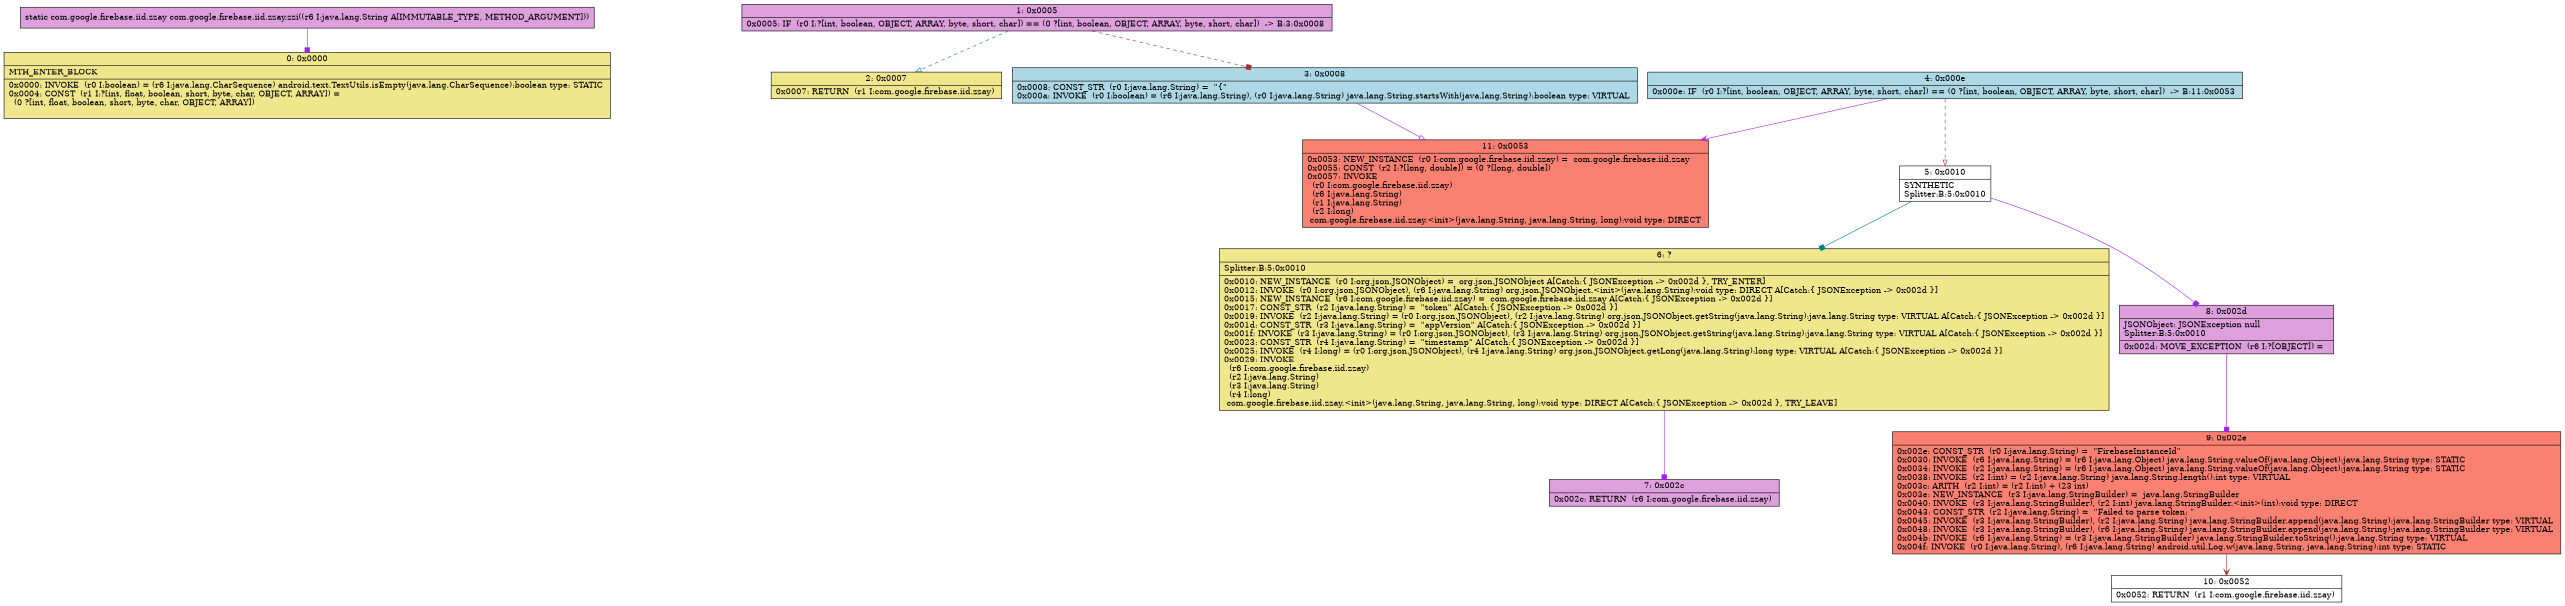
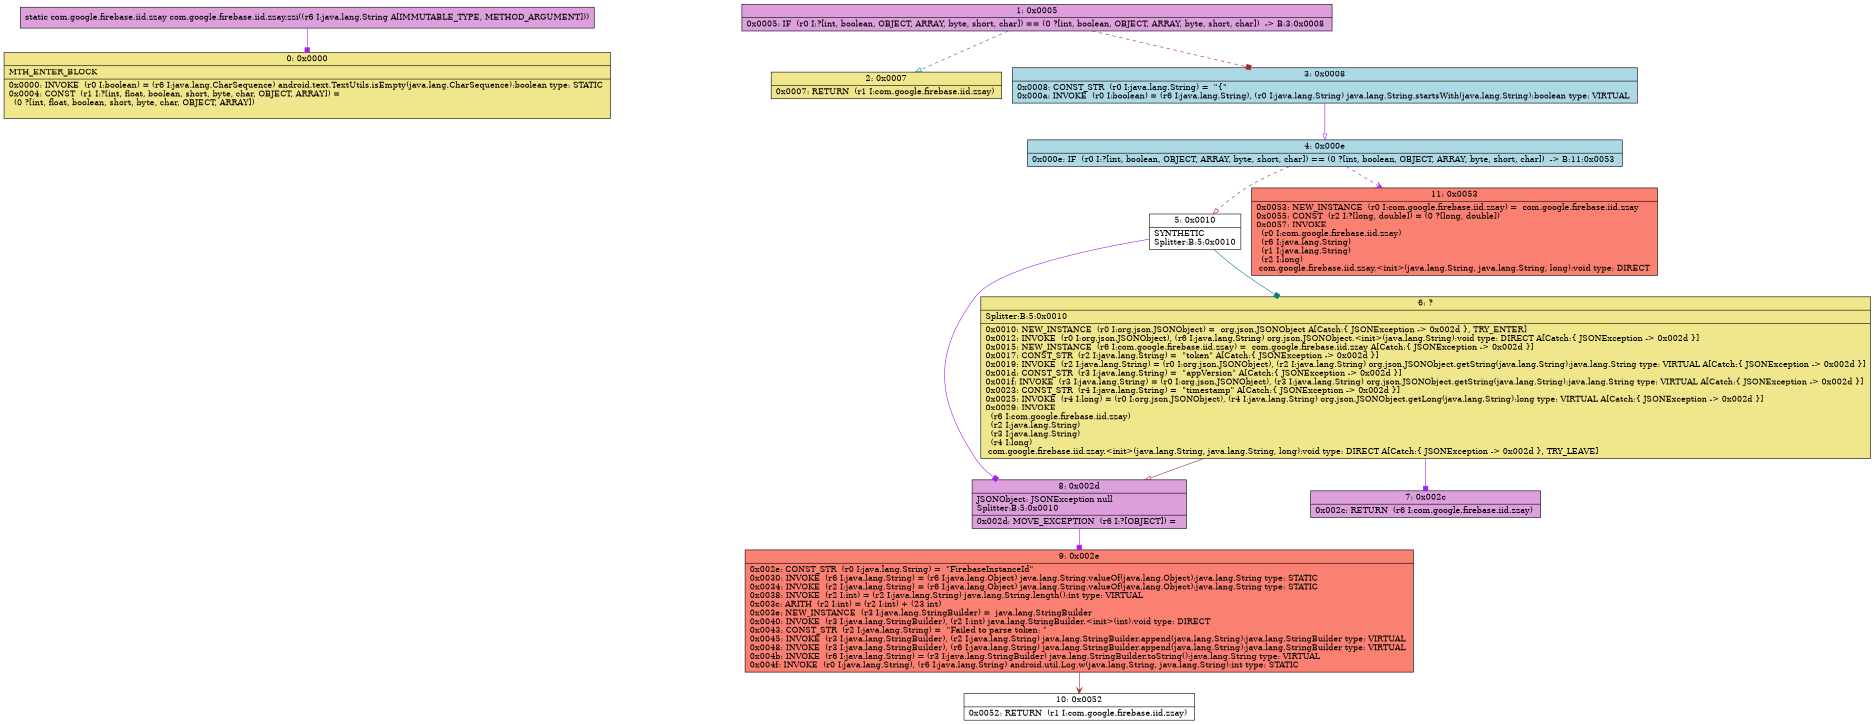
edge "4: 0x000e" -> "11: 0x0053": style solid -> dashed
edge "3: 0x0008" -> "11: 0x0053": now "3: 0x0008" -> "4: 0x000e"
edge "6: ?" -> "8: 0x002d": added
